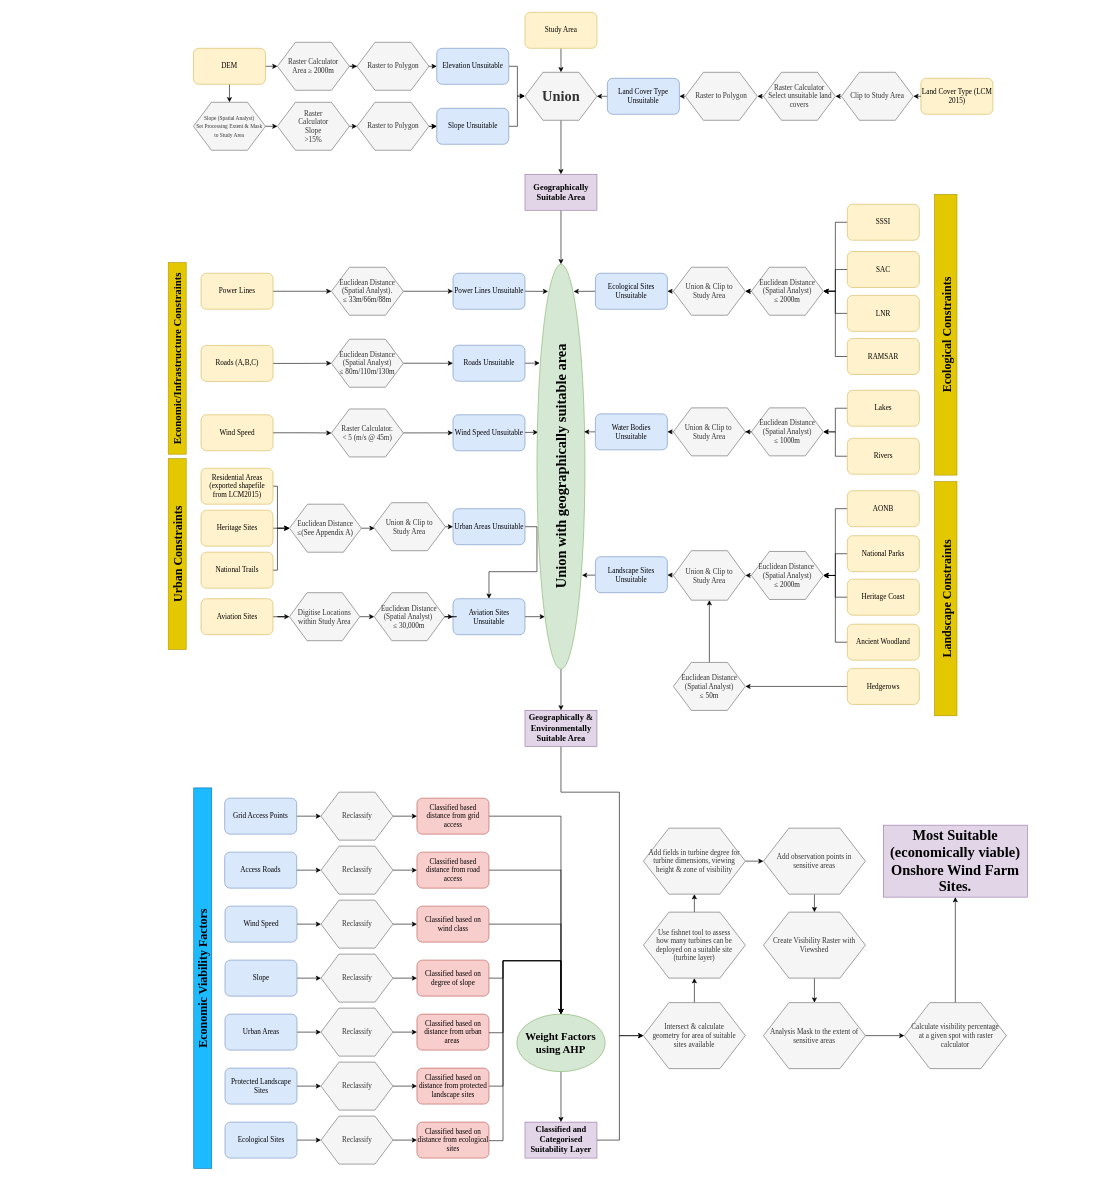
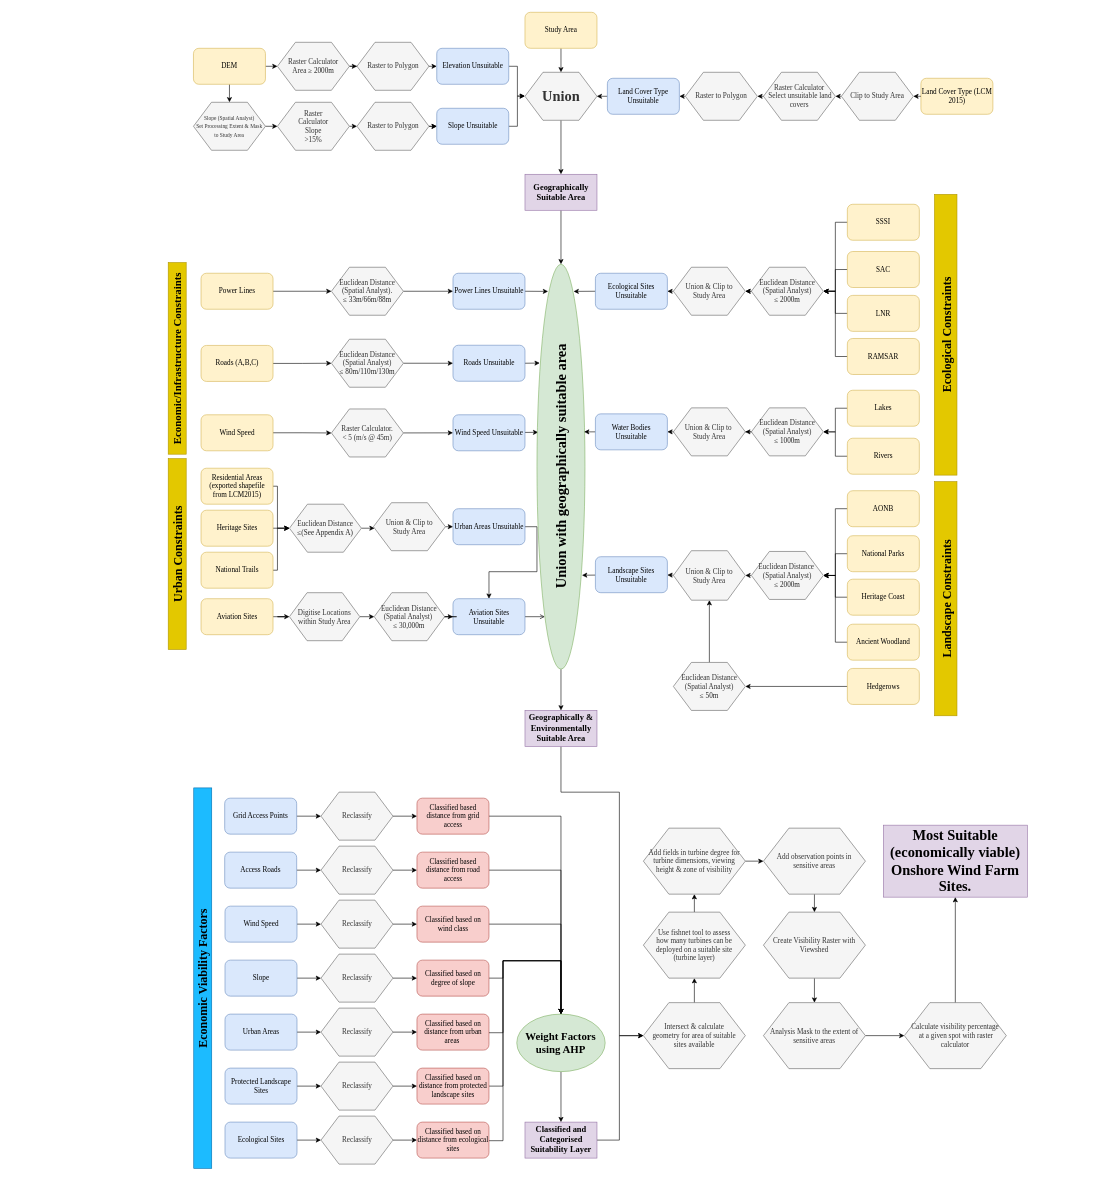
edge "Aviation Sites Unsuitable" -> "Union with geographically suitable area": arrowhead classic -> open
